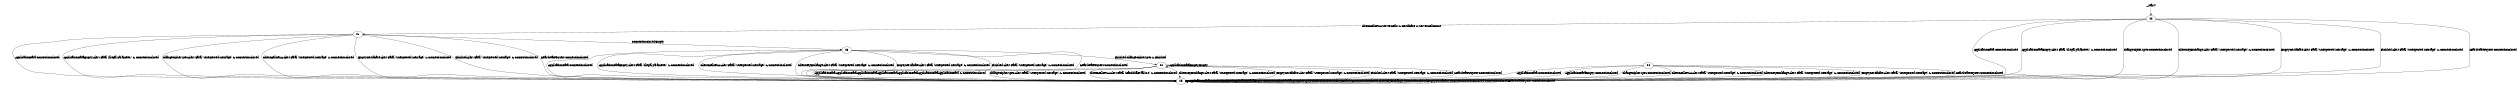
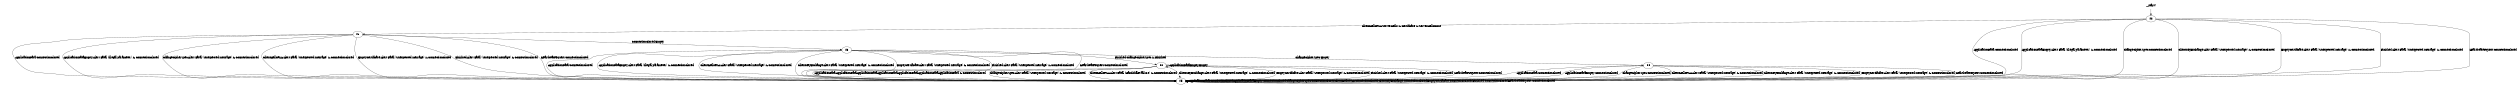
edge "s3" -> "s4": added, label "ChangeCipherSpec/Empty"
